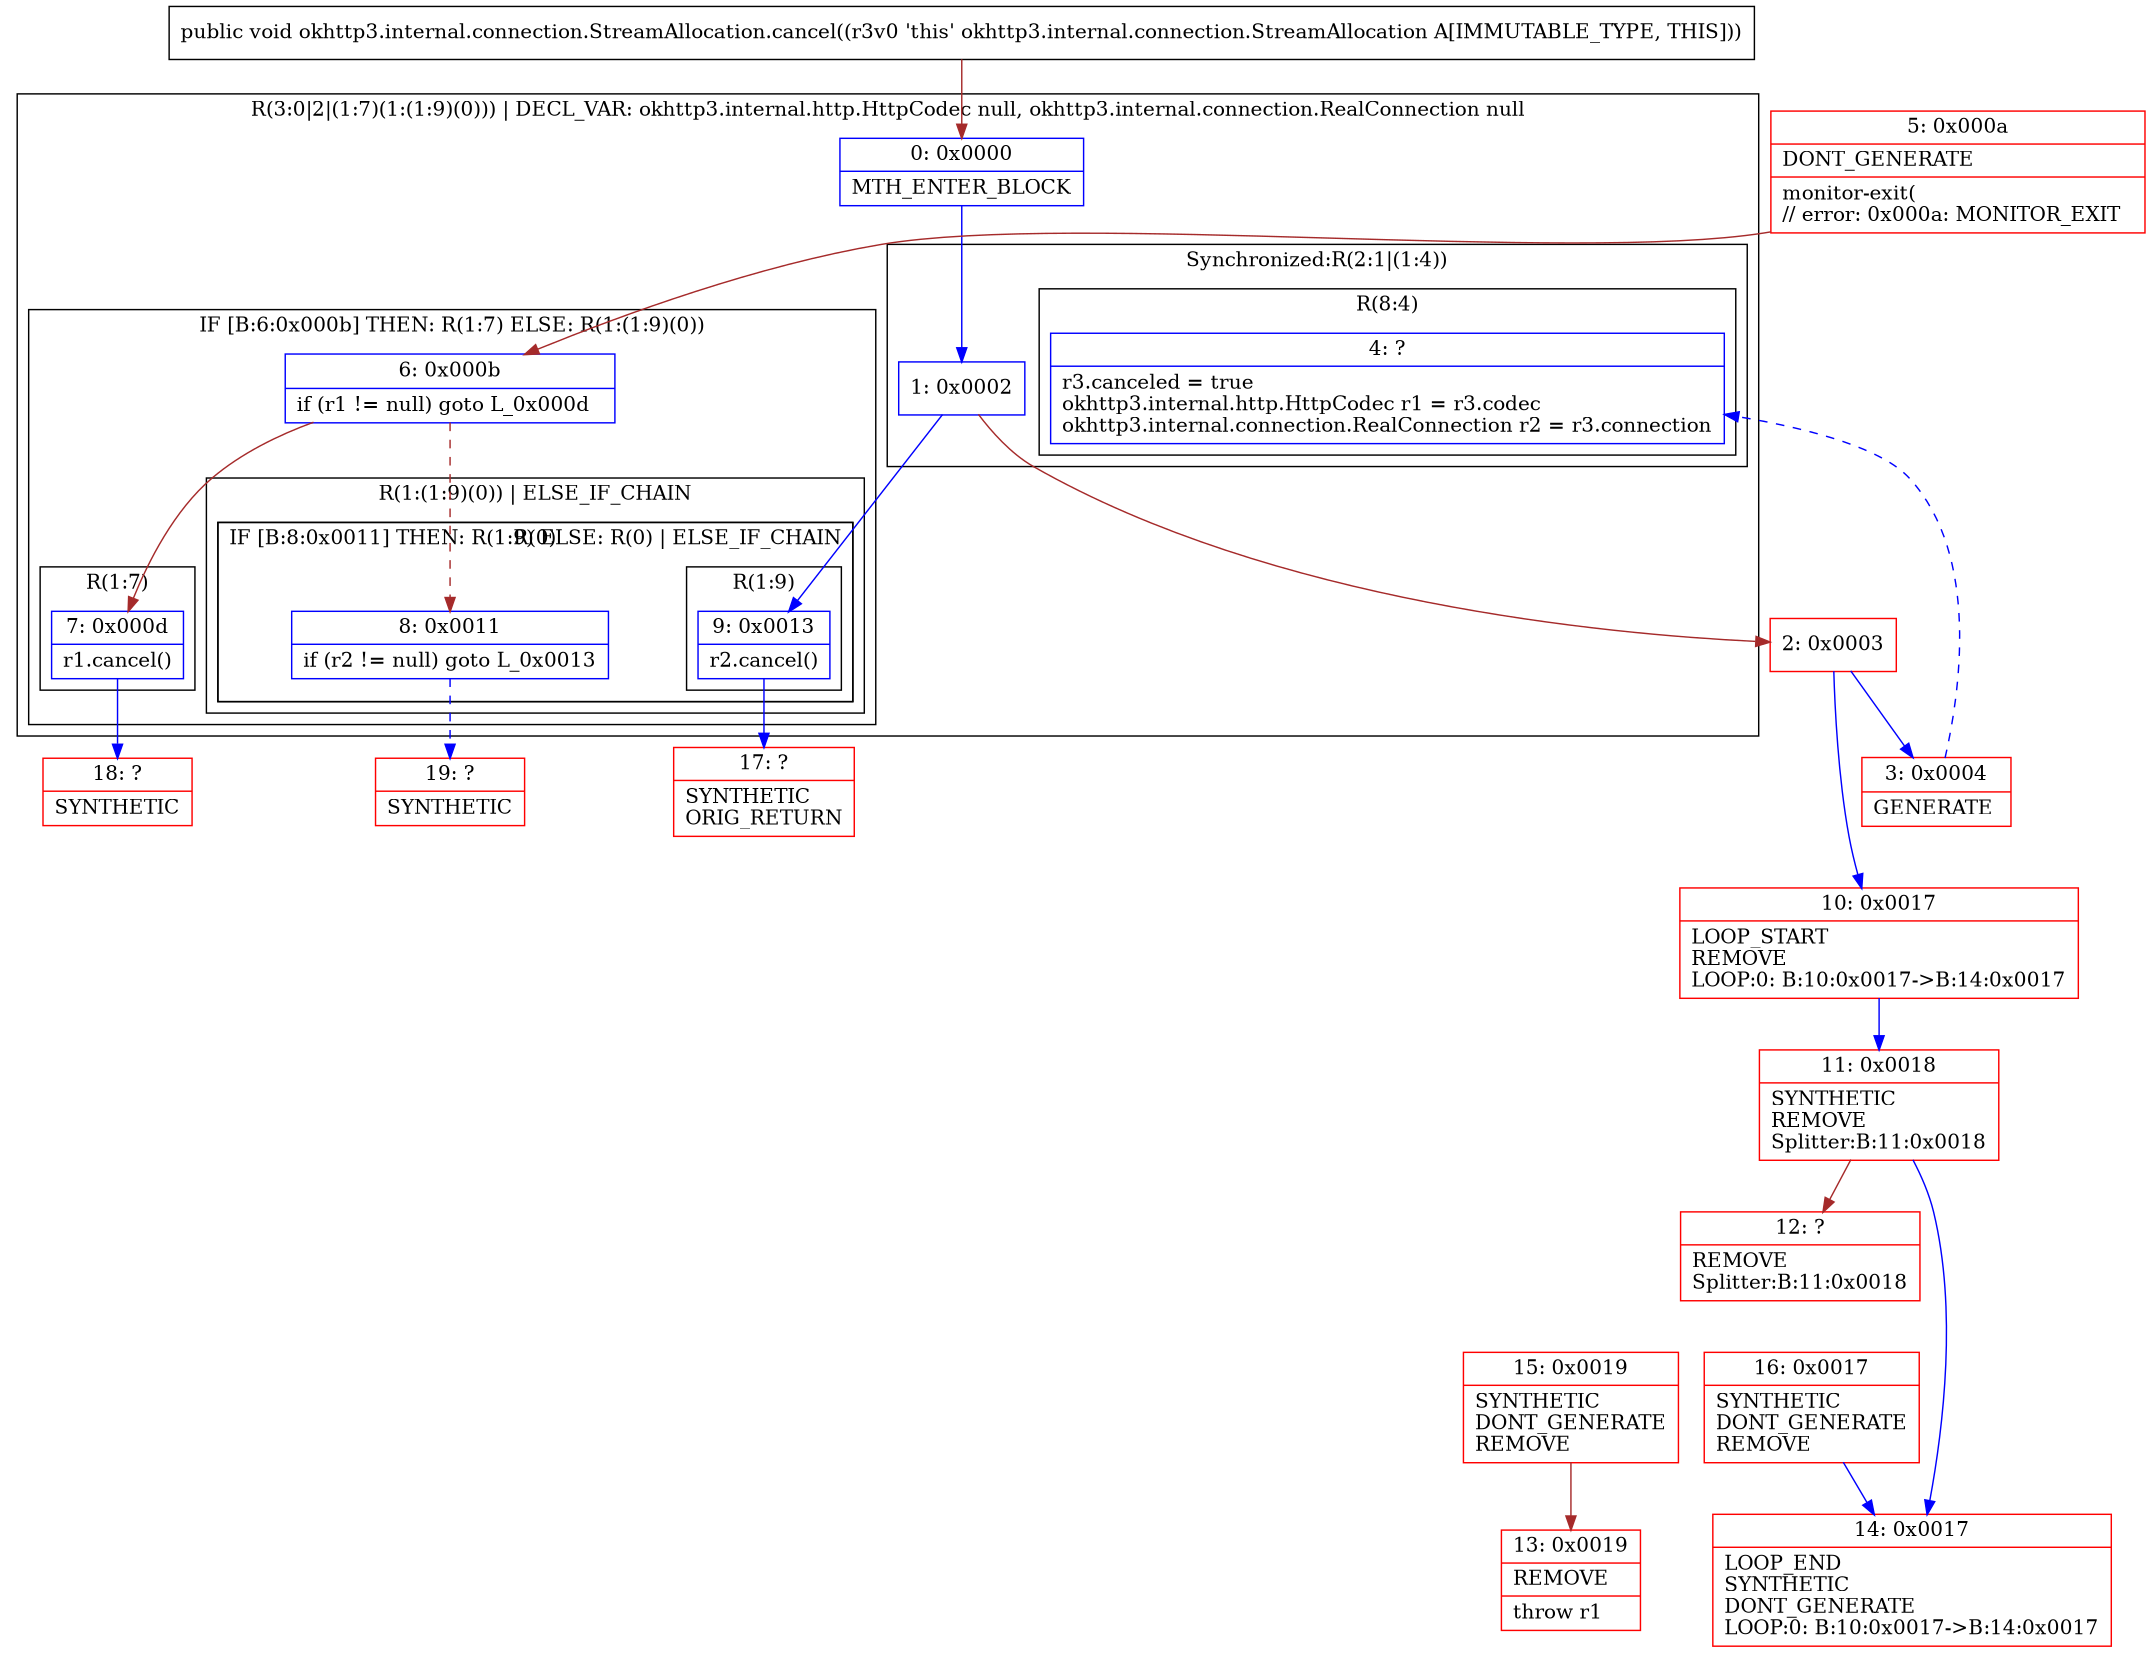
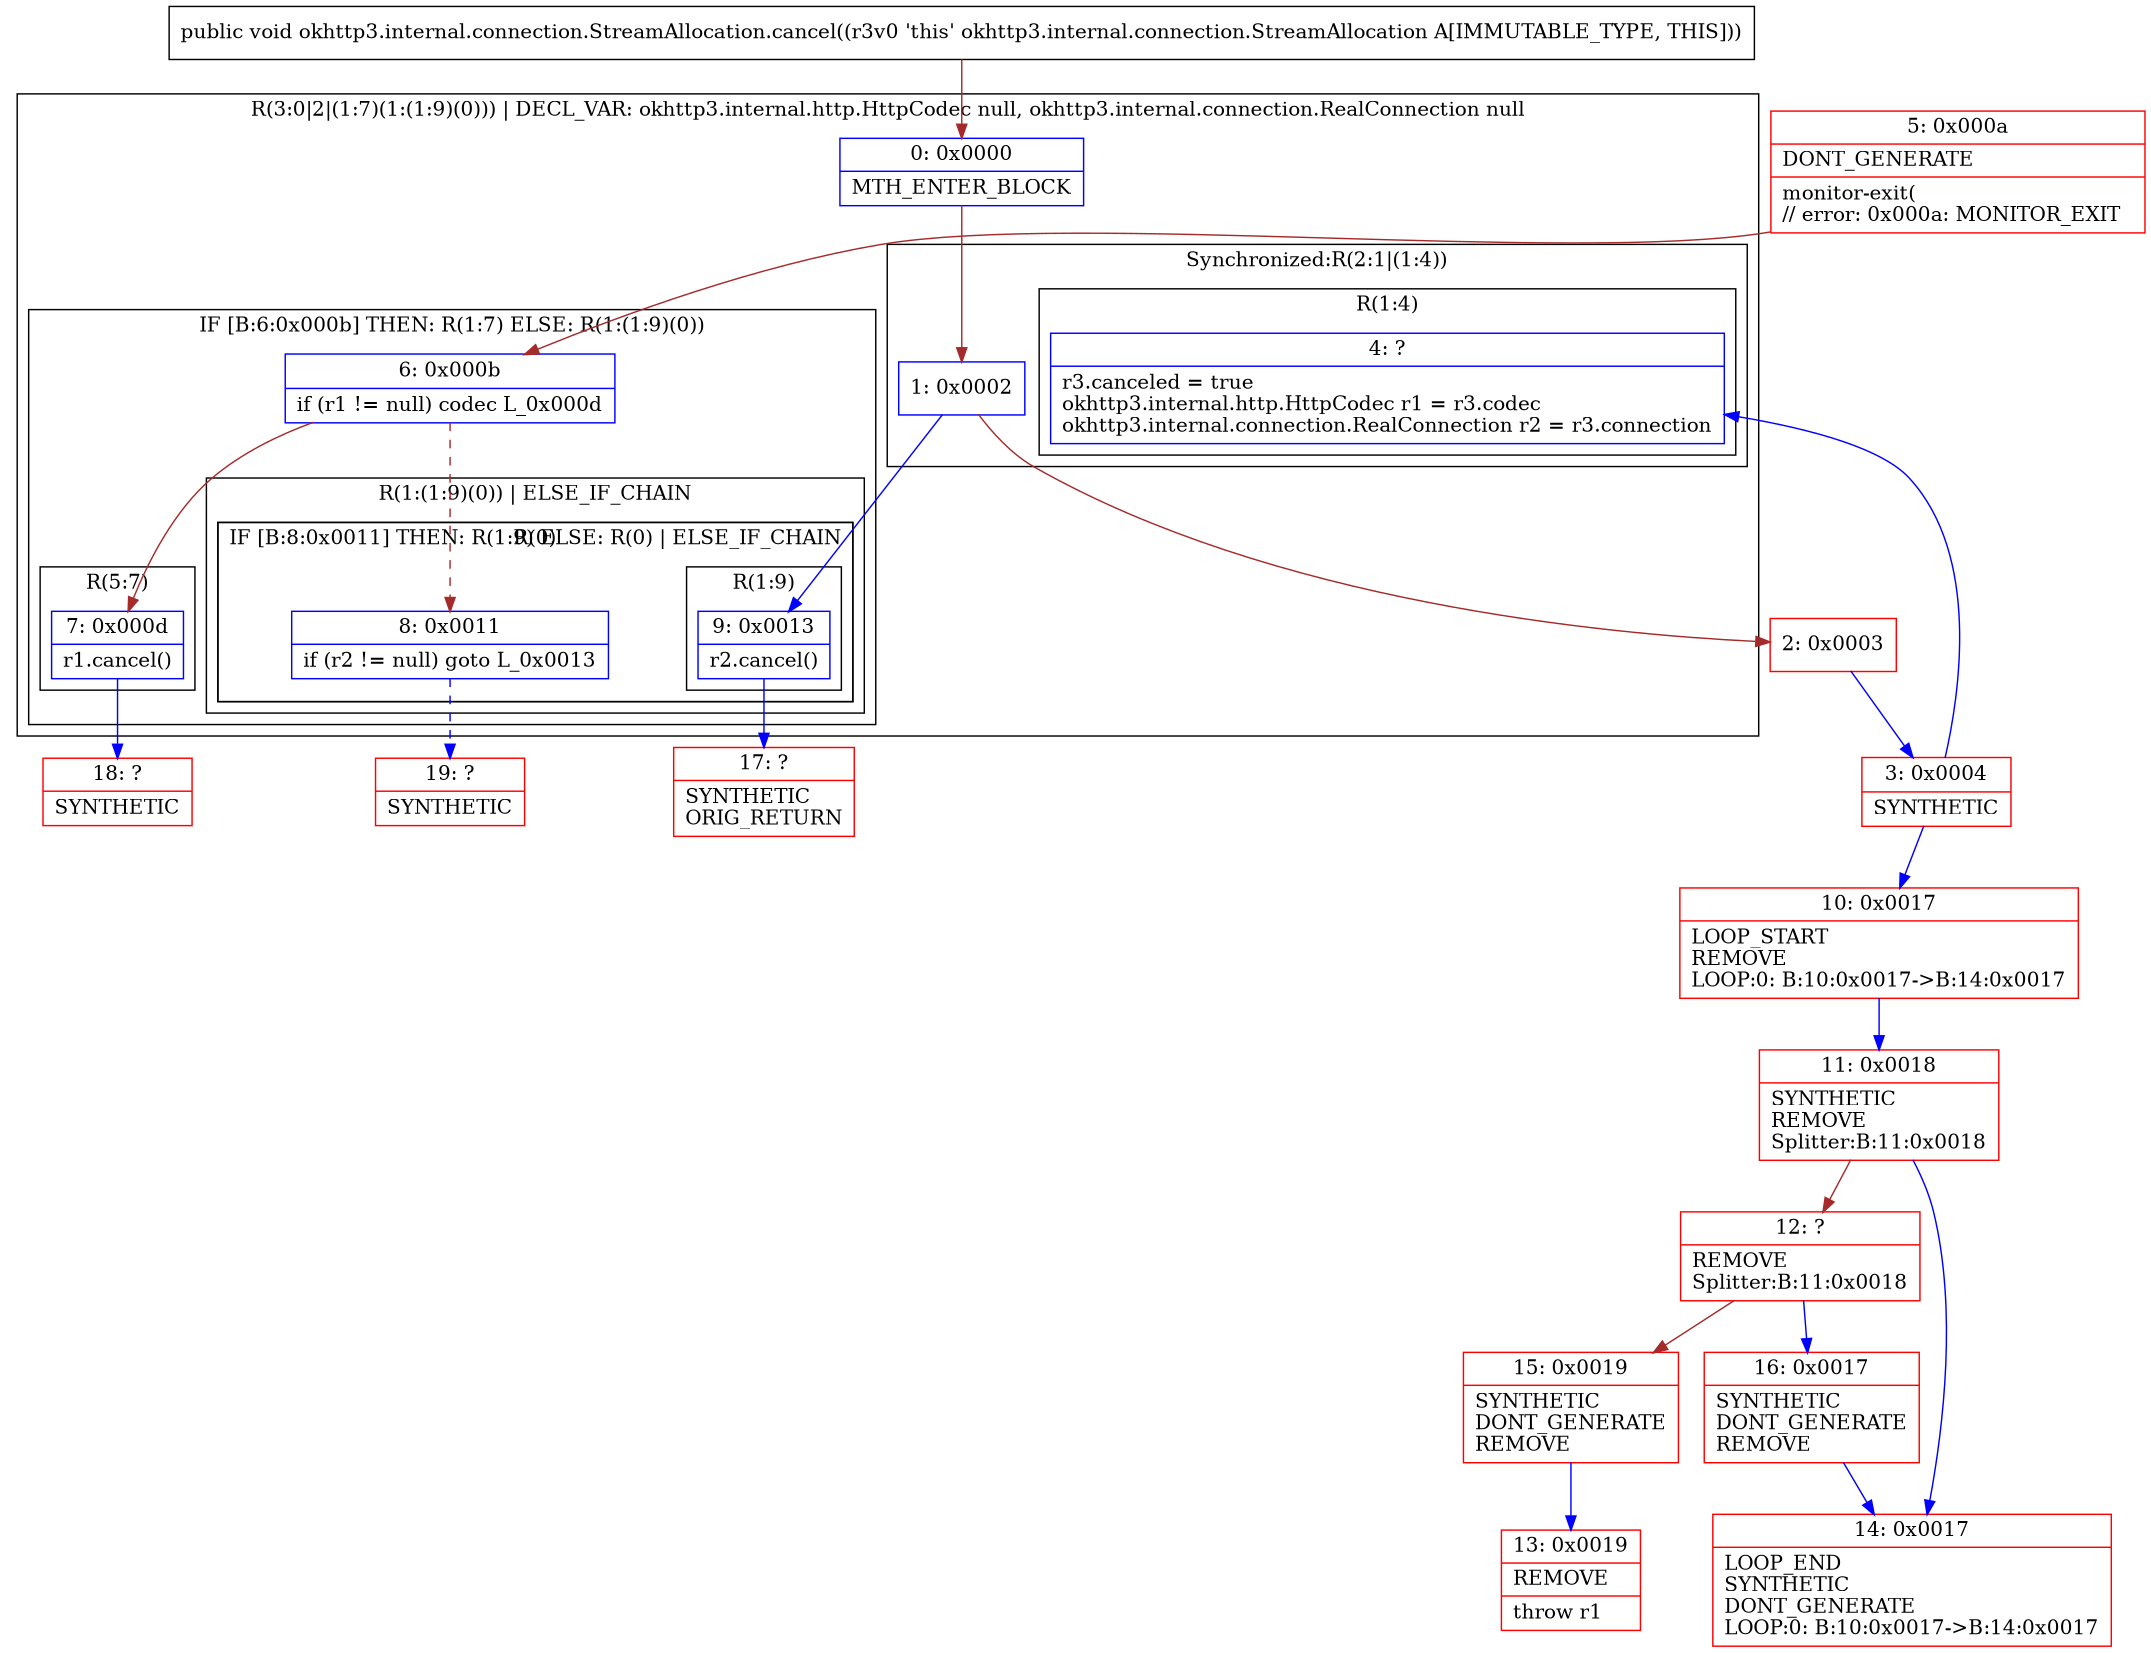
edge "0: 0x0000" -> "1: 0x0002": color blue -> brown
cluster "R(8:4)": label "R(8:4)" -> "R(1:4)"
node "6: 0x000b": text "if (r1 != null) goto L_0x000d" -> "if (r1 != null) codec L_0x000d"
edge "3: 0x0004" -> "4: ?": style dashed -> solid
cluster "R(1:7)": label "R(1:7)" -> "R(5:7)"
edge "2: 0x0003" -> "10: 0x0017": now "3: 0x0004" -> "10: 0x0017"
node "3: 0x0004": text "GENERATE" -> "SYNTHETIC"
edge "12: ?" -> "16: 0x0017": added
edge "12: ?" -> "15: 0x0019": added
edge "15: 0x0019" -> "13: 0x0019": color brown -> blue
